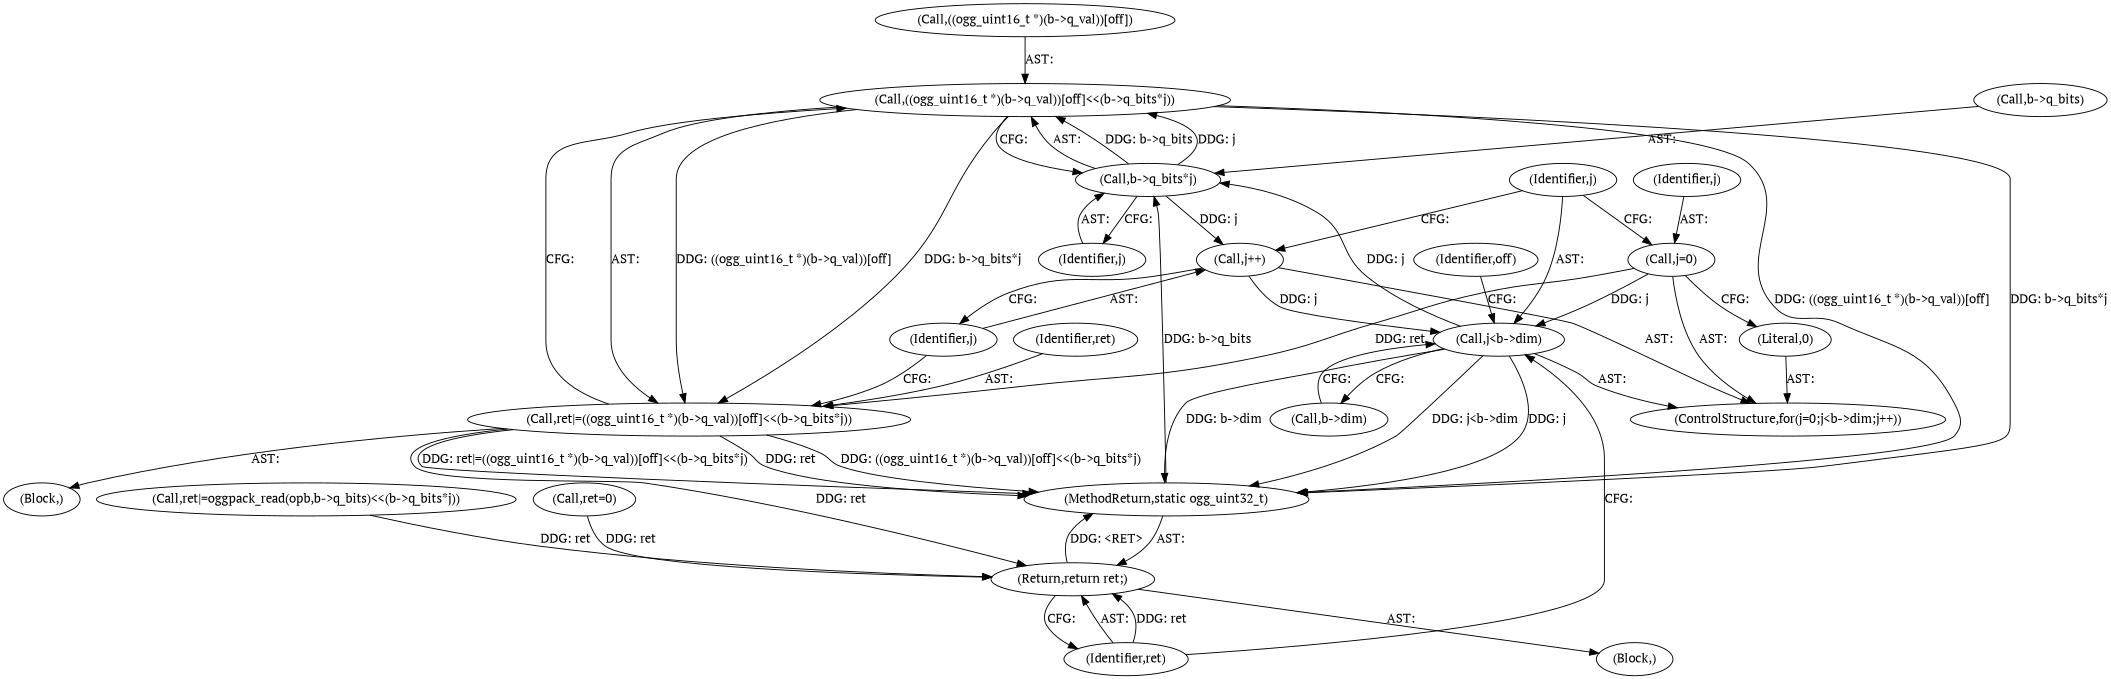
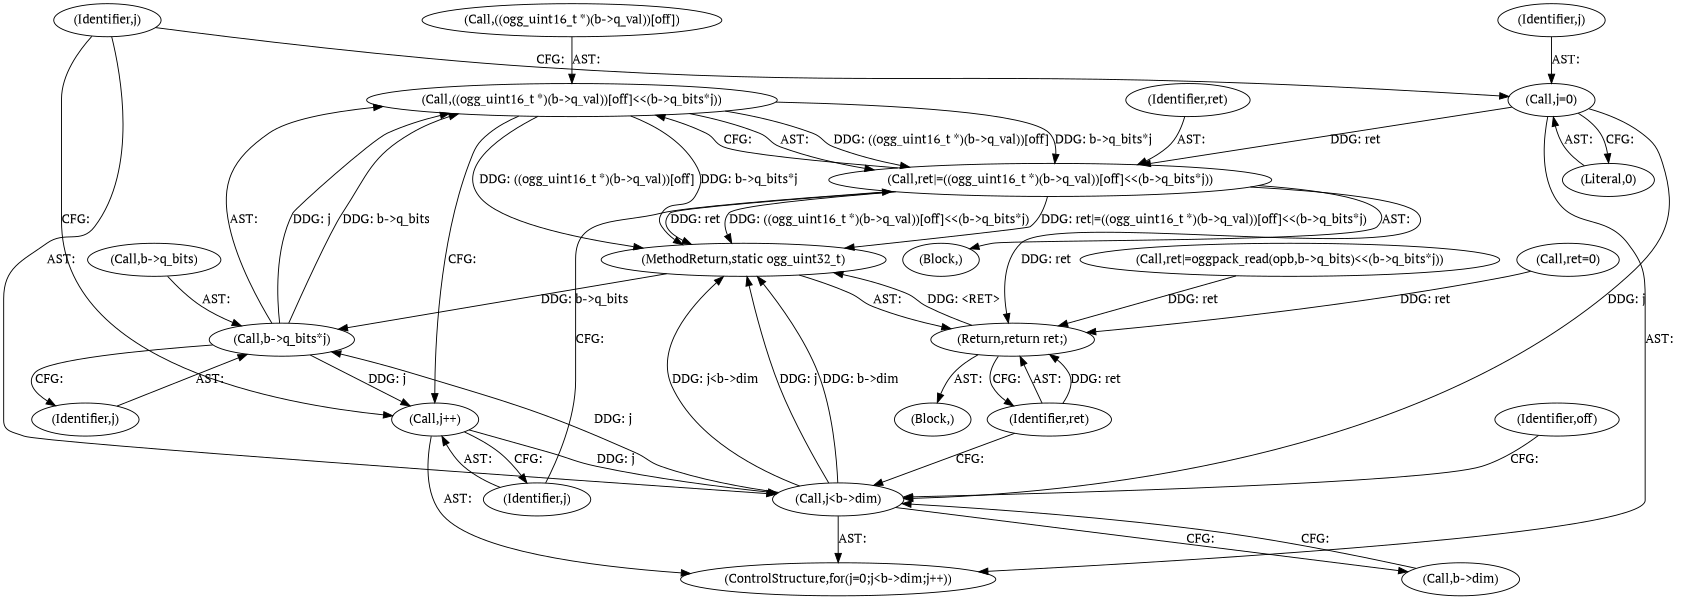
edge "(Call,((ogg_uint16_t *)(b->q_val))[off]<<(b->q_bits*j))" -> "(Call,b->q_bits*j)": now "(Call,((ogg_uint16_t *)(b->q_val))[off]<<(b->q_bits*j))" -> "(Call,j++)"
edge "(Literal,0)" -> "(ControlStructure,for(j=0;j<b->dim;j++))": now "(Literal,0)" -> "(Call,j=0)"
